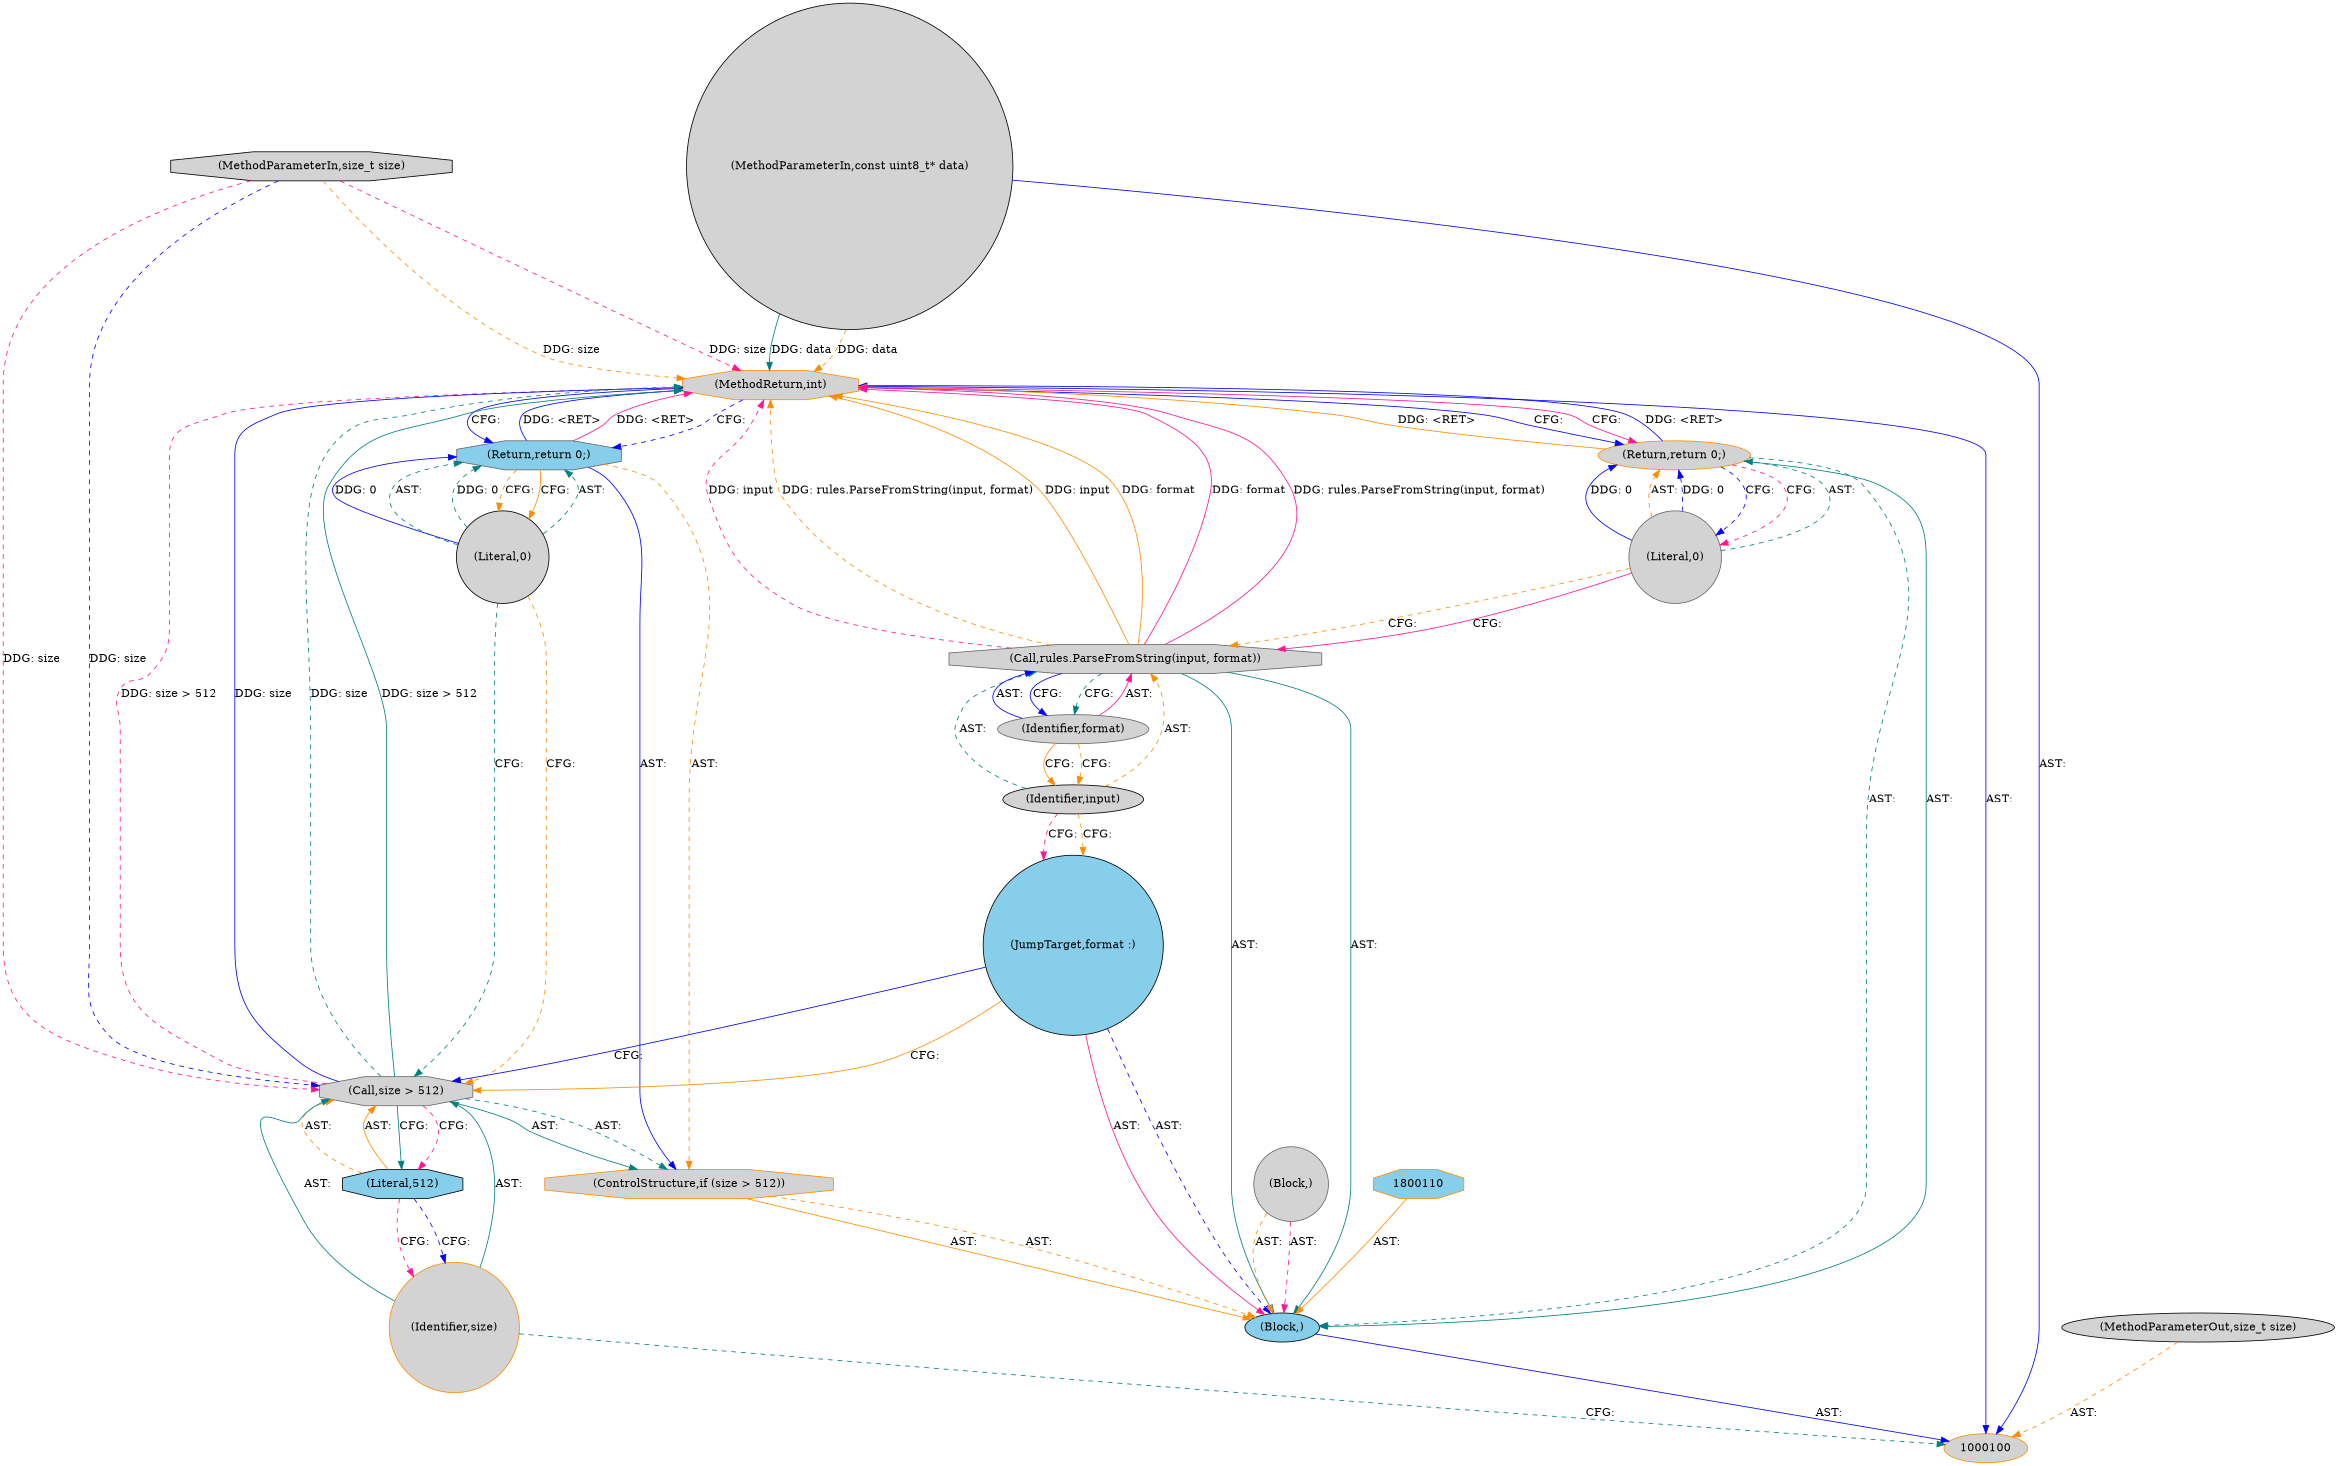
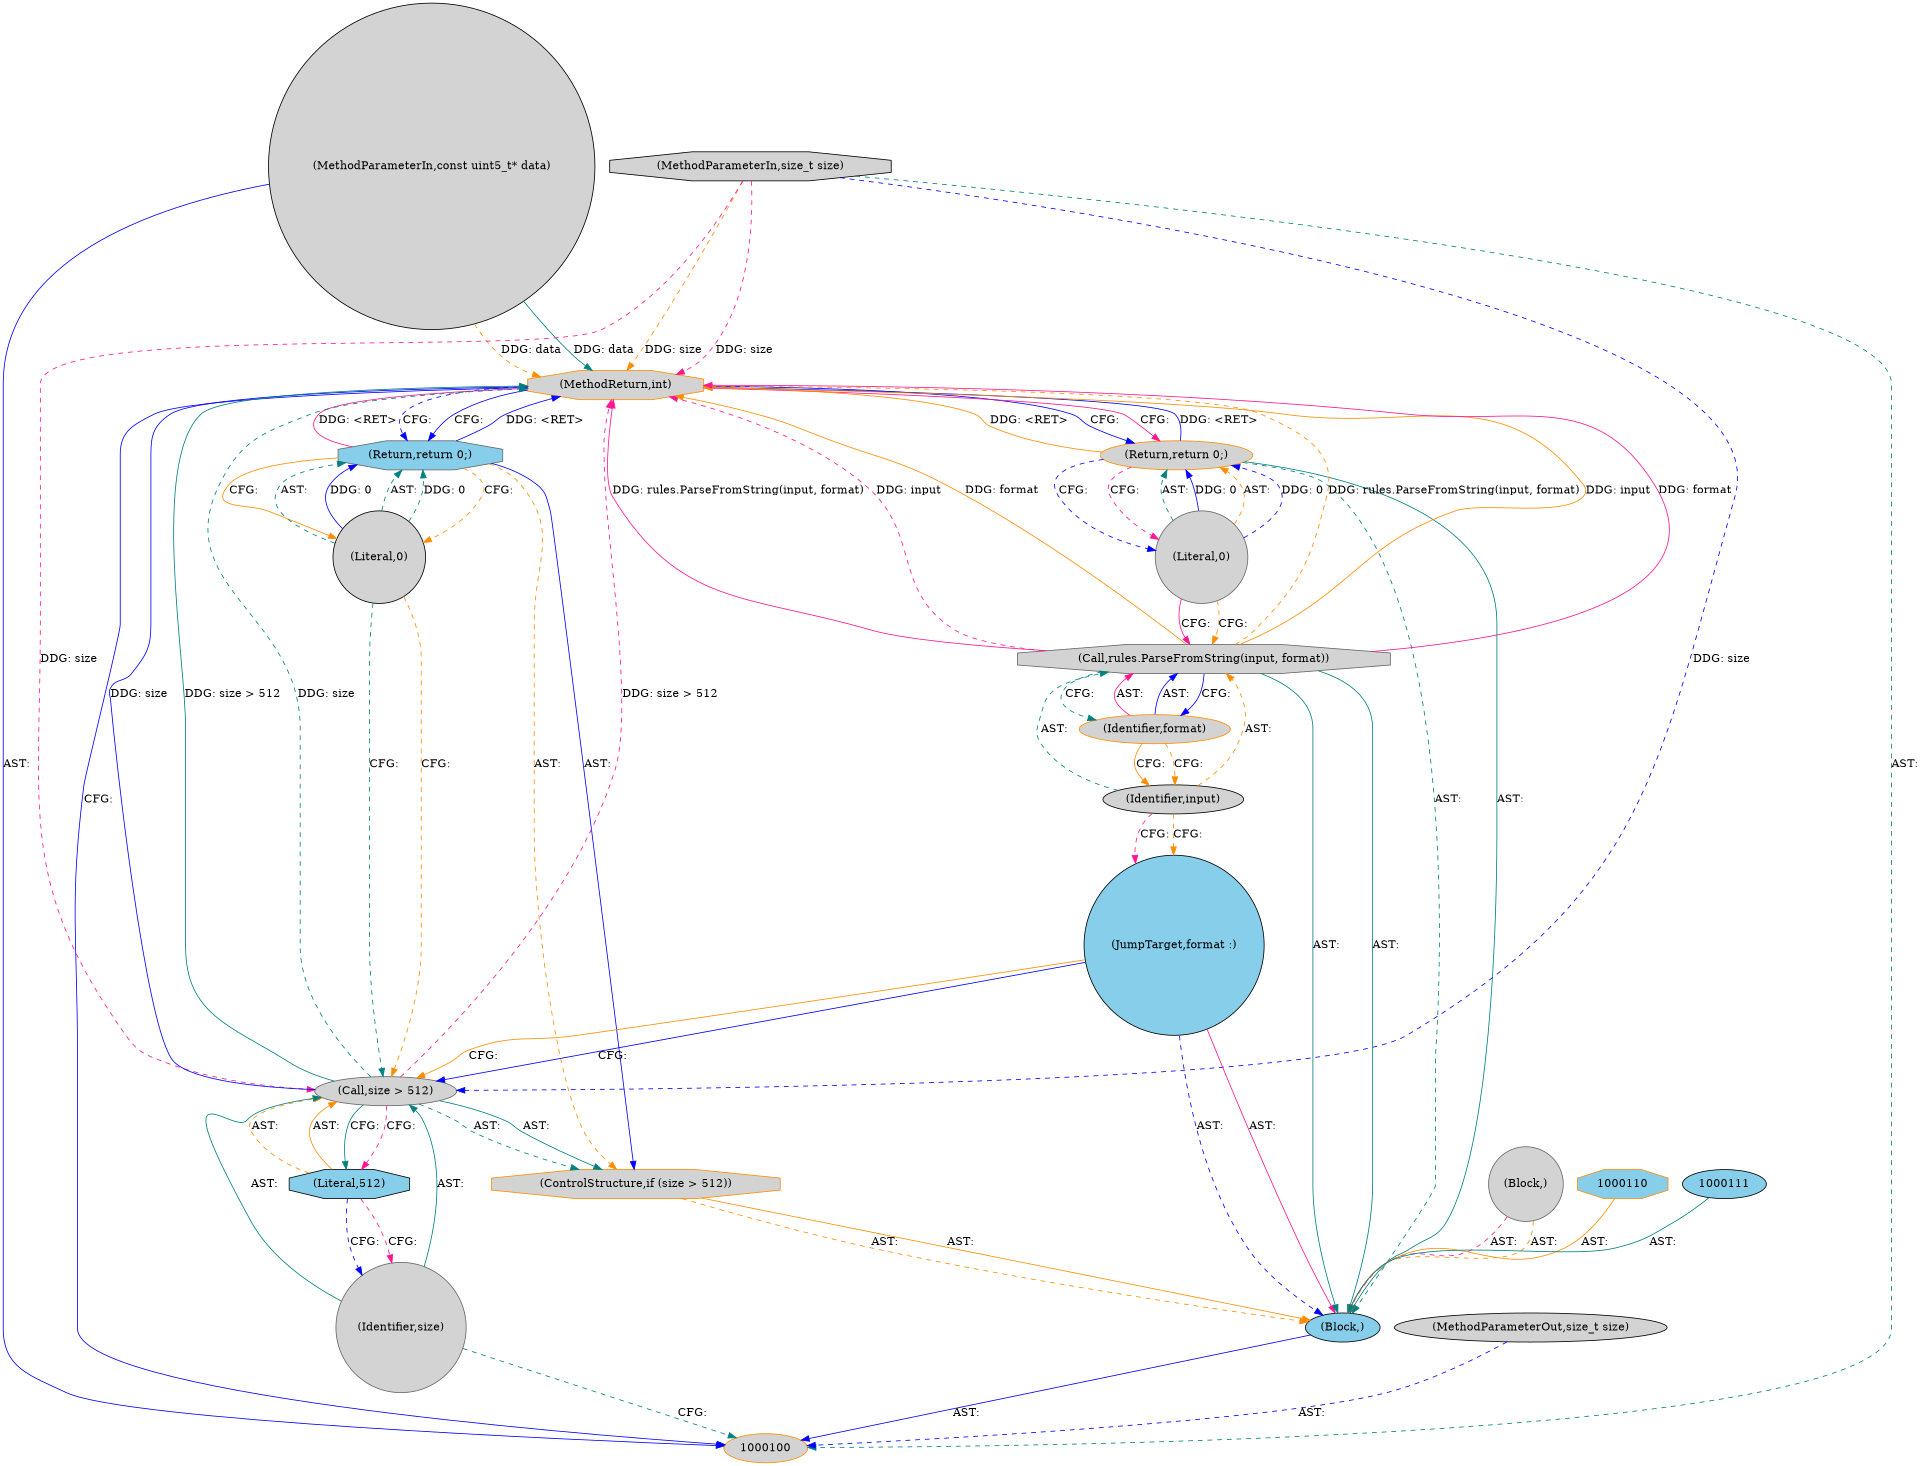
node "(MethodParameterIn,const uint8_t* data)": label "(MethodParameterIn,const uint8_t* data)" -> "(MethodParameterIn,const uint5_t* data)"
node "(Identifier,format)": color gray40 -> darkorange
edge "(MethodReturn,int)" -> "1000100": label "AST: " -> "CFG: "
edge "(MethodParameterIn,size_t size)" -> "1000100": added, label "AST:"
node "(Call,size > 512)": shape octagon -> ellipse
node "1800110": label "1800110" -> "1000110"
node "1000111": added
node "(Identifier,size)": color darkorange -> gray40
edge "(MethodParameterOut,size_t size)" -> "1000100": color darkorange -> blue
